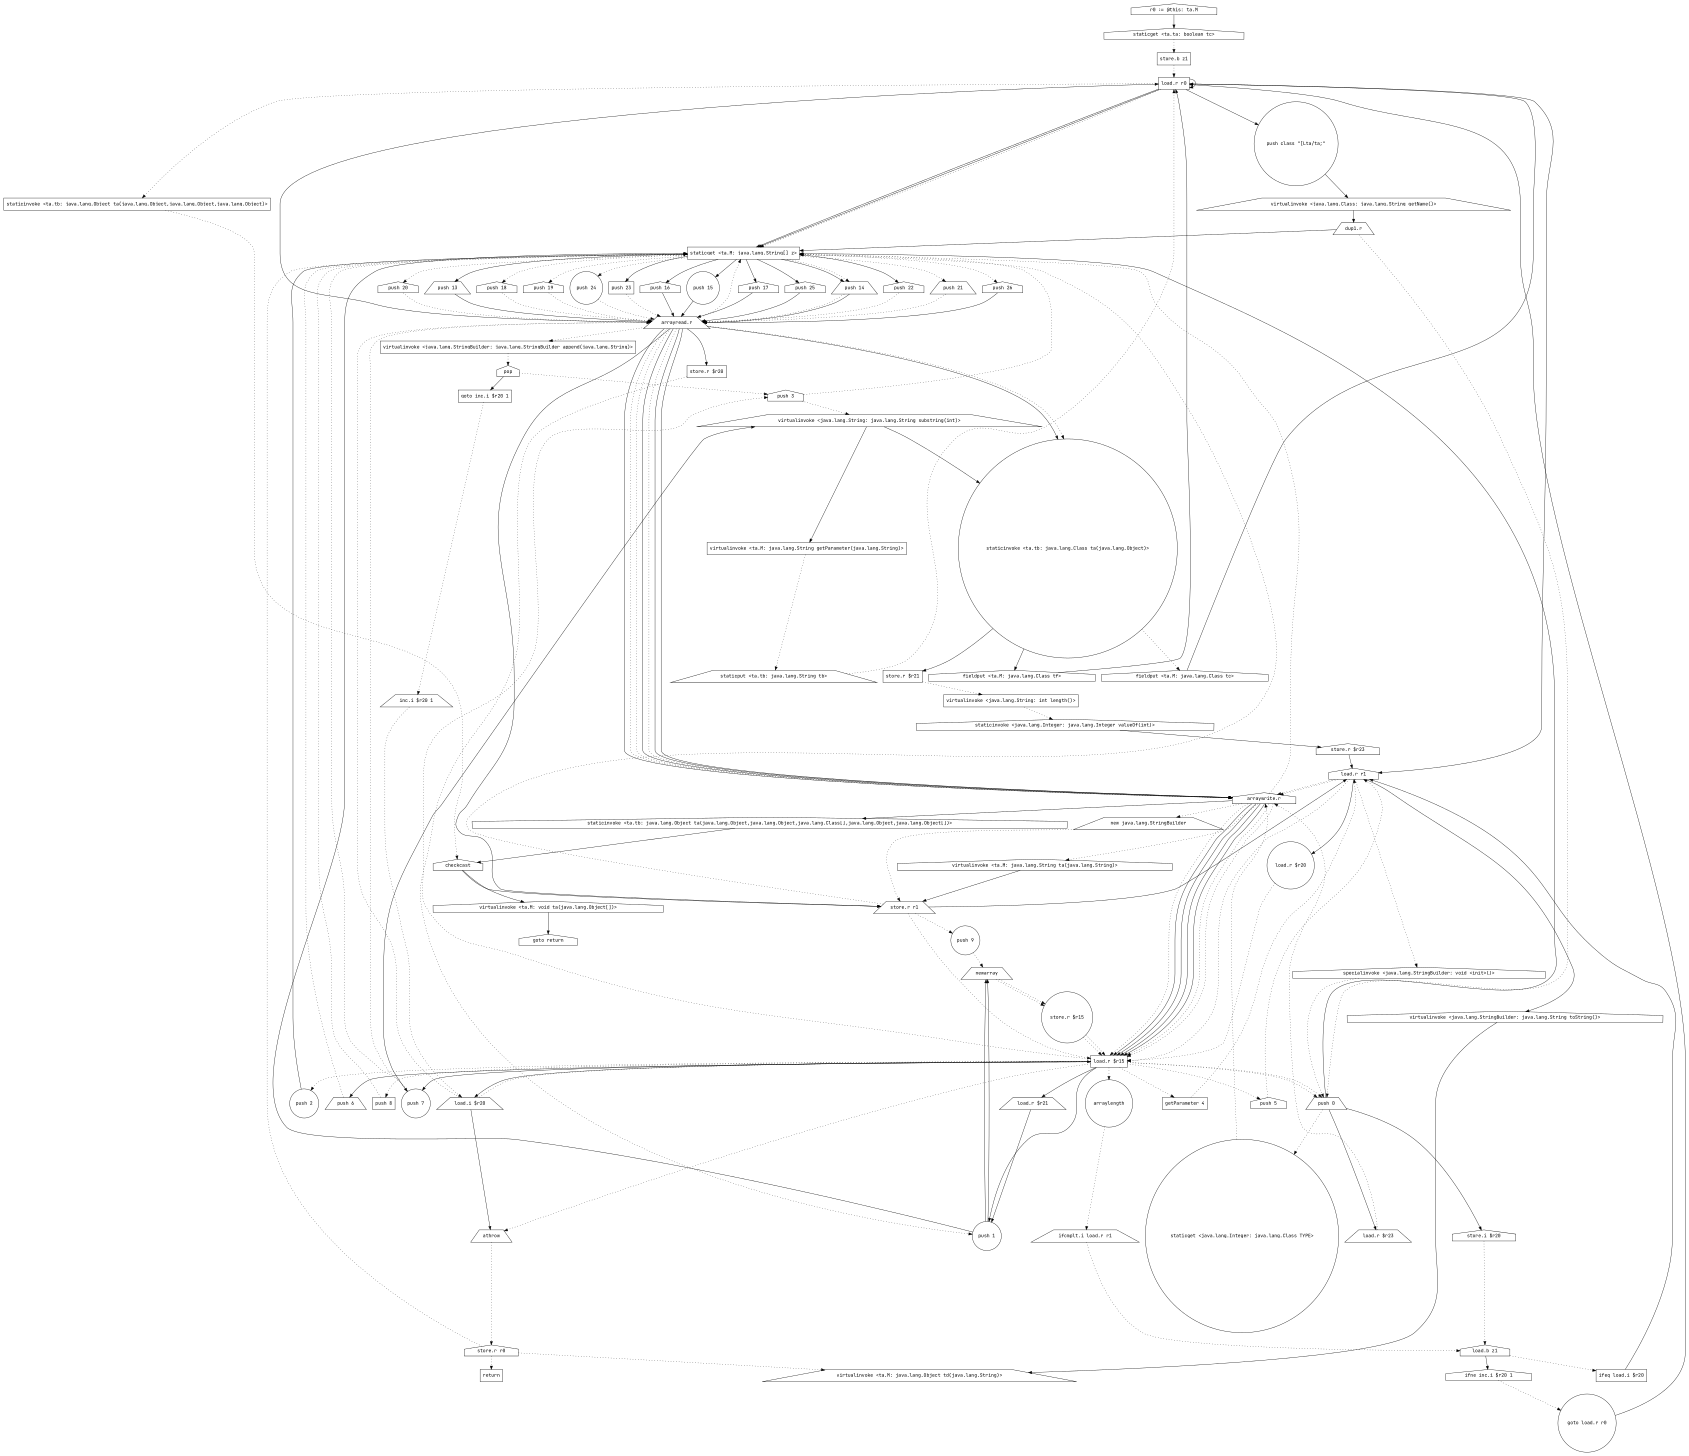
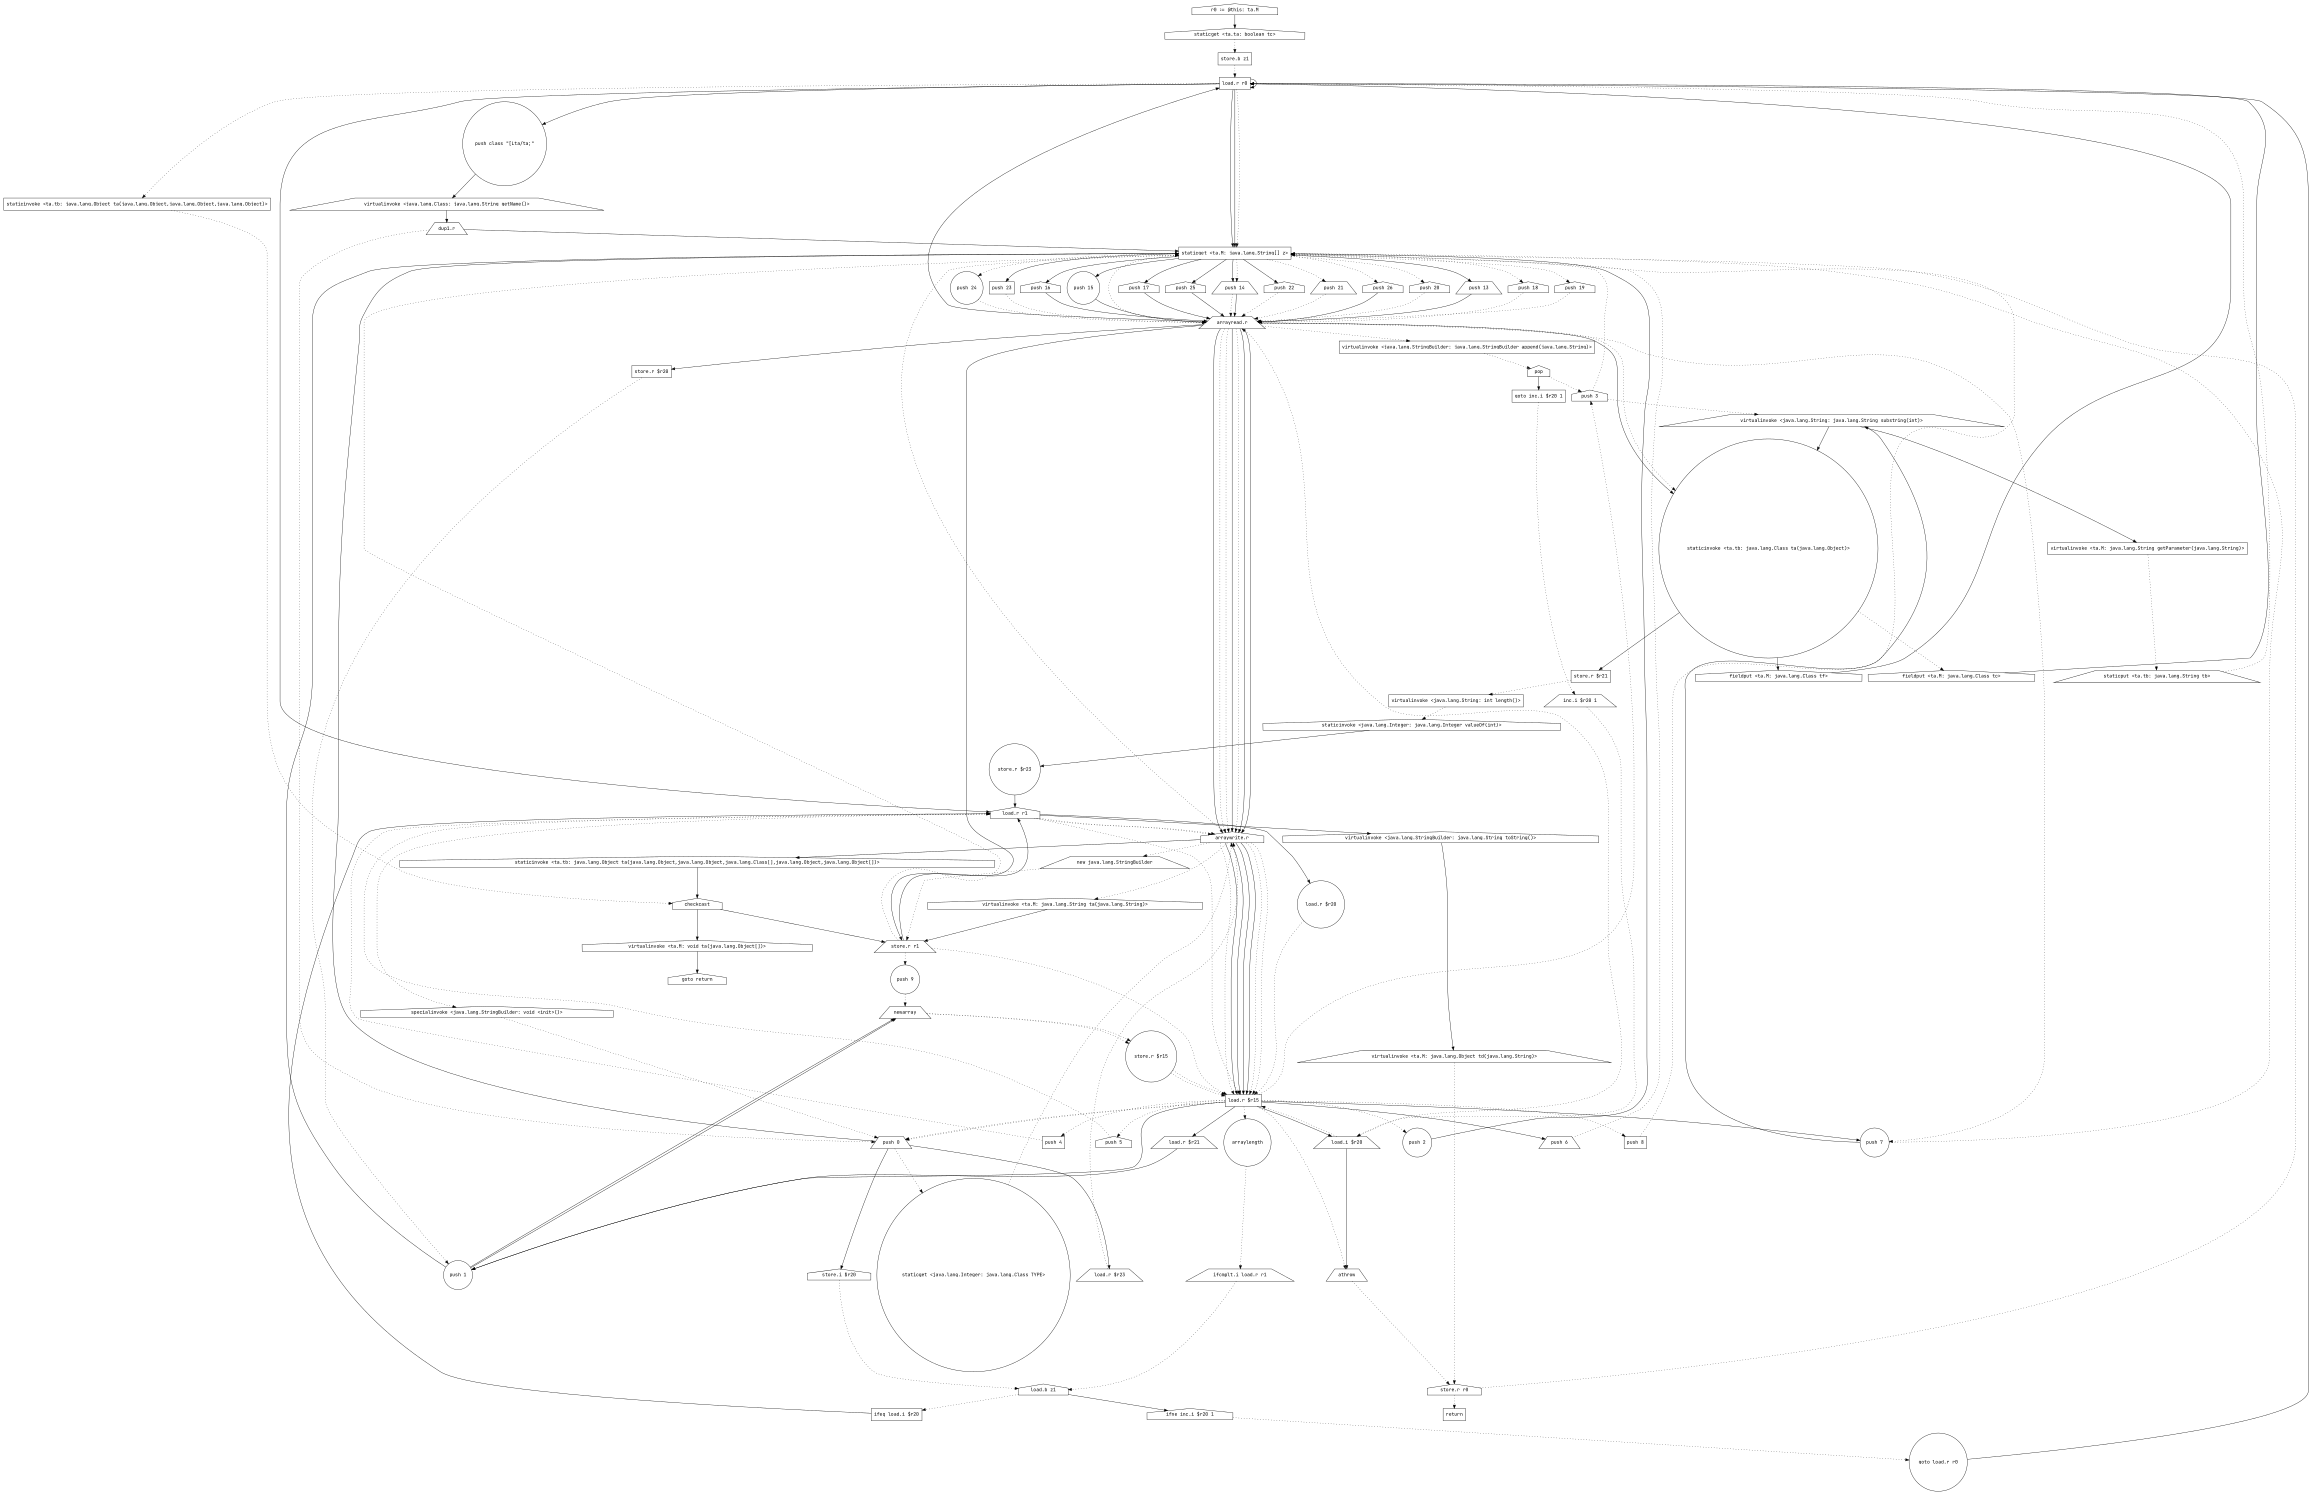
node "store.r $r23": shape house -> circle
node "getParameter 4": label "getParameter 4" -> "push 4"
edge "store.r r0" -> "virtualinvoke <ta.M: java.lang.Object td(java.lang.String)>": reversed
